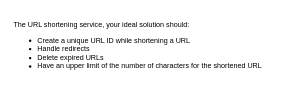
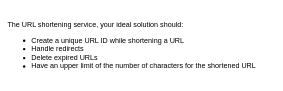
node "The URL shortening service, your ideal solution should: Create a unique URL ID while shortening a URL Handle redirects Delete expired URLs Have an upper limit of the number of characters for the shortened URL": moved (141, 45) -> (135, 45)
